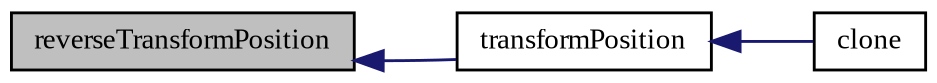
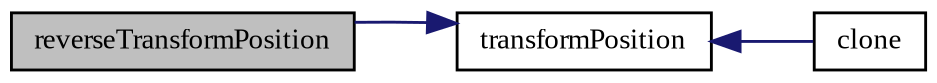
edge "transformPosition" -> "reverseTransformPosition": reversed
